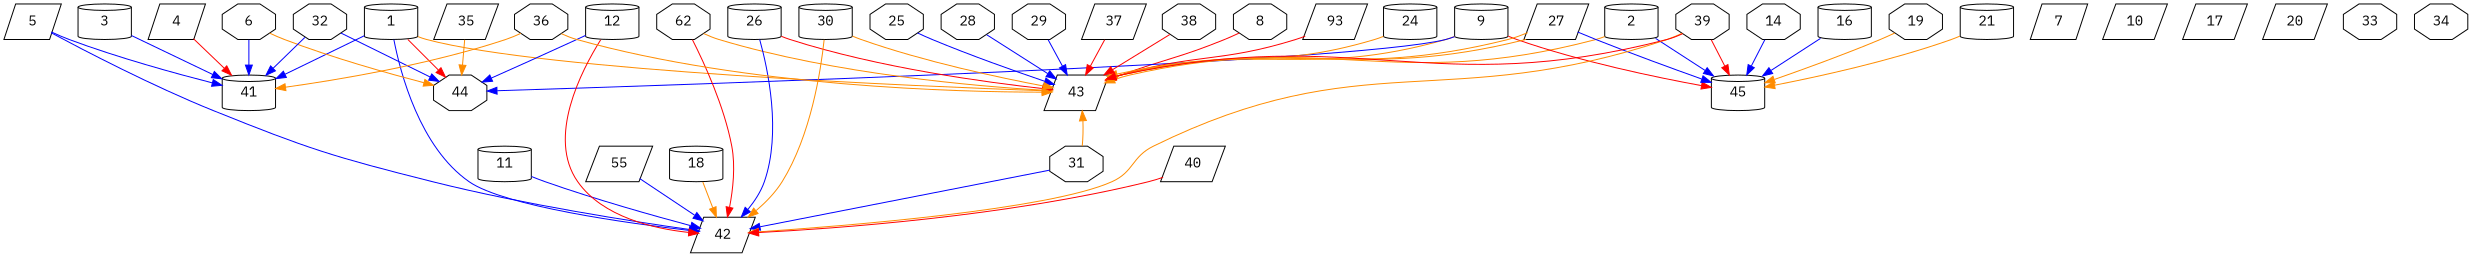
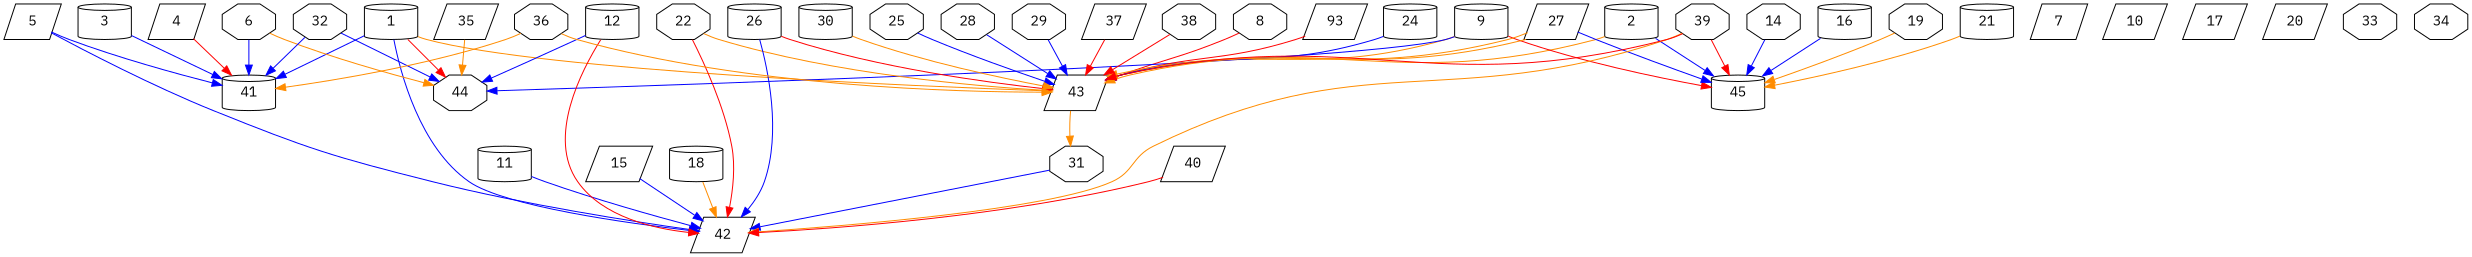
node "62": label "62" -> "22"
edge "24" -> "43": color darkorange -> blue
edge "30" -> "42": removed
edge "31" -> "43": reversed
node "55": label "55" -> "15"
